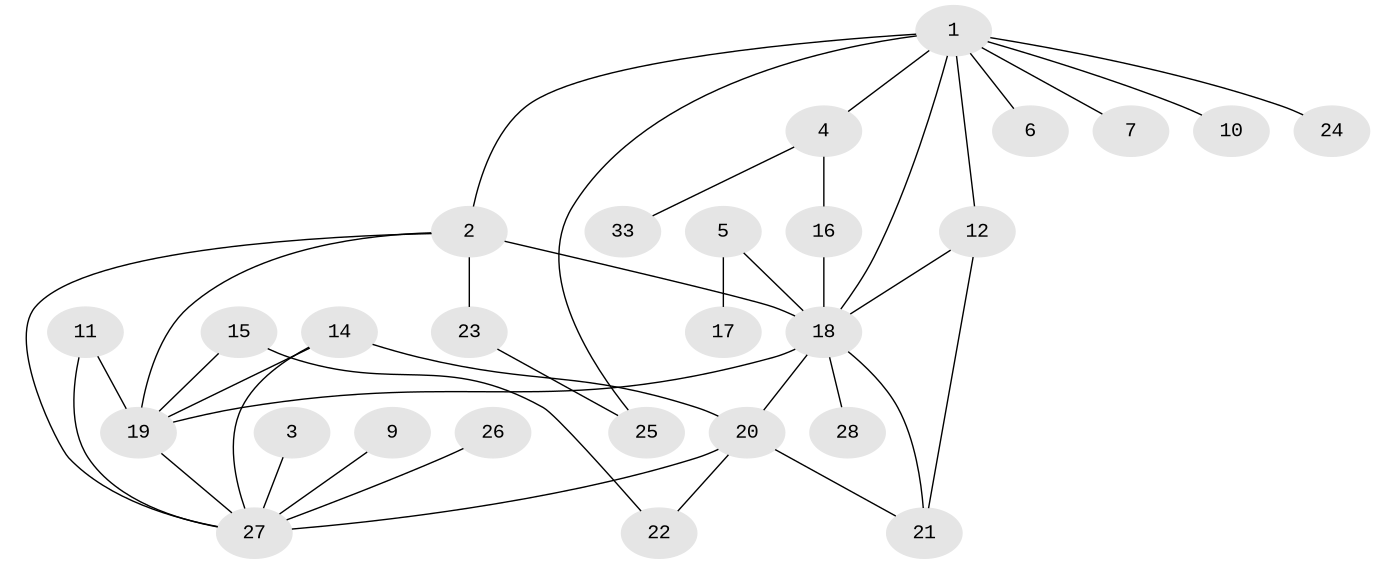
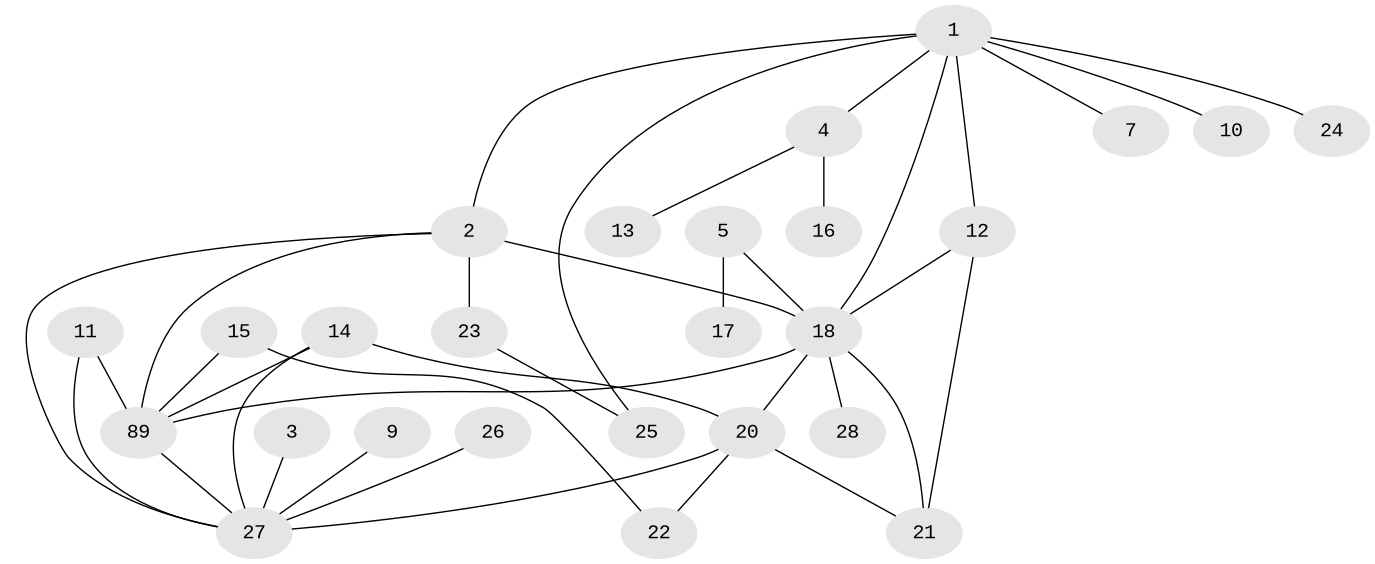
node "6": removed
node "33": label "33" -> "13"
edge "16" -- "18": removed
node "19": label "19" -> "89"
